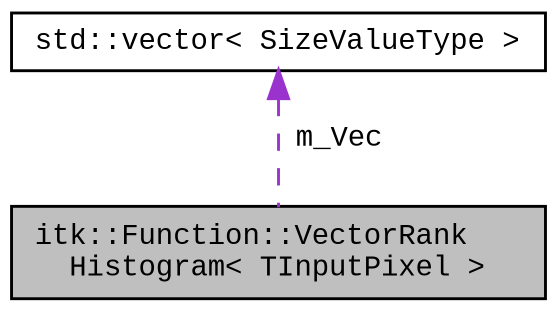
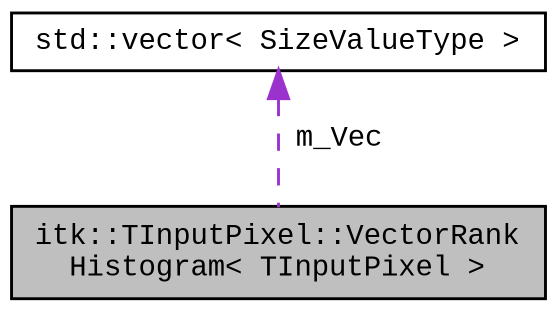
node "itk::Function::VectorRank Histogram< TInputPixel >": label "itk::Function::VectorRank Histogram< TInputPixel >" -> "itk::TInputPixel::VectorRank Histogram< TInputPixel >"
